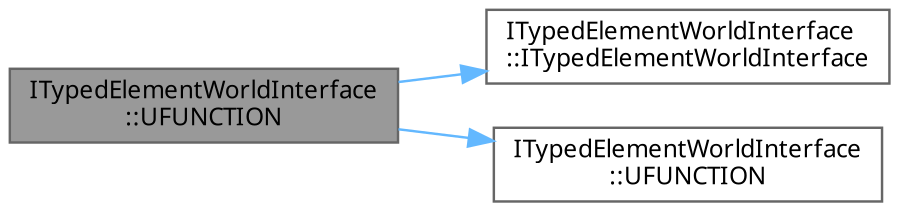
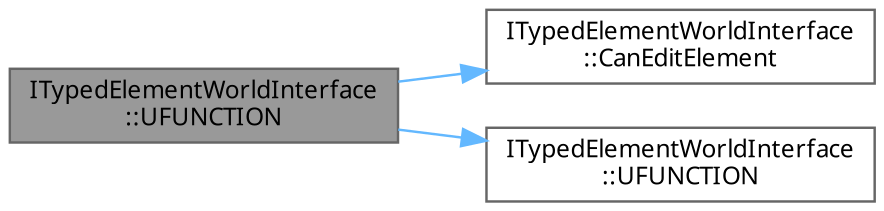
node "ITypedElementWorldInterface ::ITypedElementWorldInterface": label "ITypedElementWorldInterface ::ITypedElementWorldInterface" -> "ITypedElementWorldInterface ::CanEditElement"
